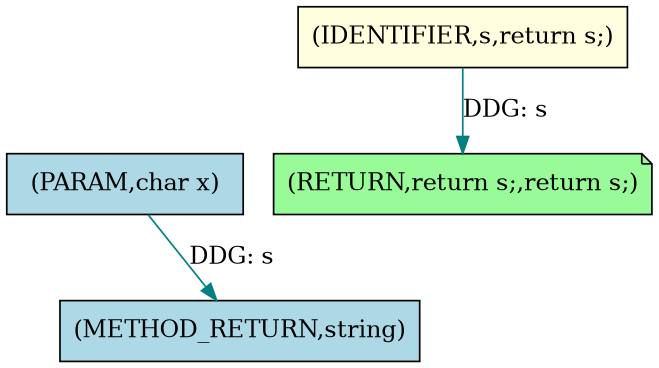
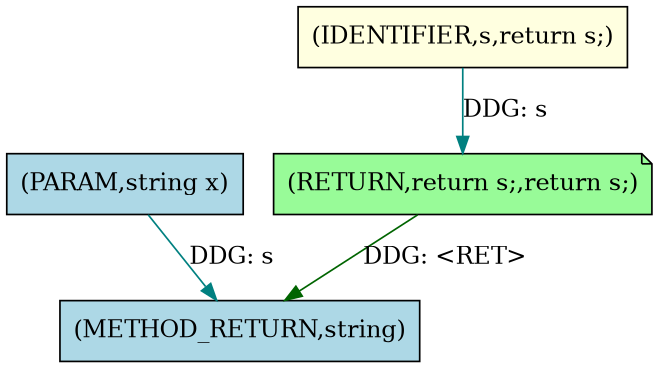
node "(PARAM,char x)": label "(PARAM,char x)" -> "(PARAM,string x)"
edge "(RETURN,return s;,return s;)" -> "(METHOD_RETURN,string)": added, label "DDG: <RET>"
